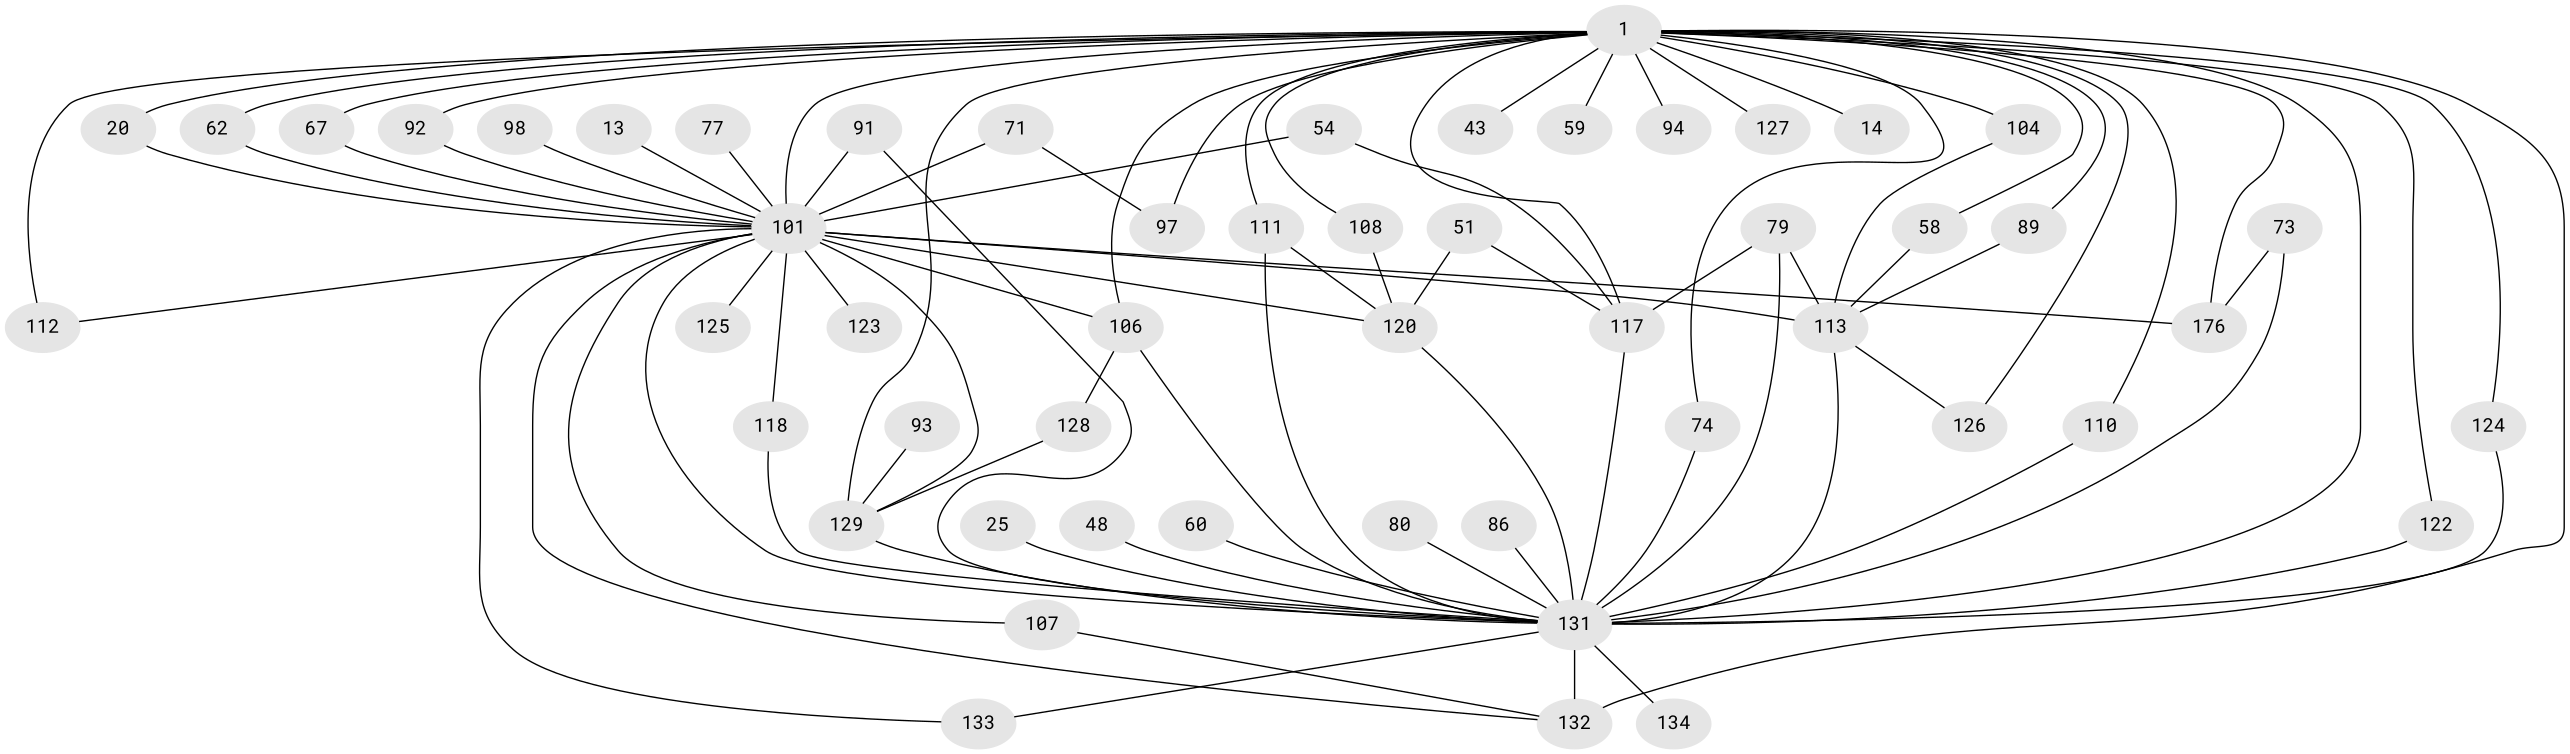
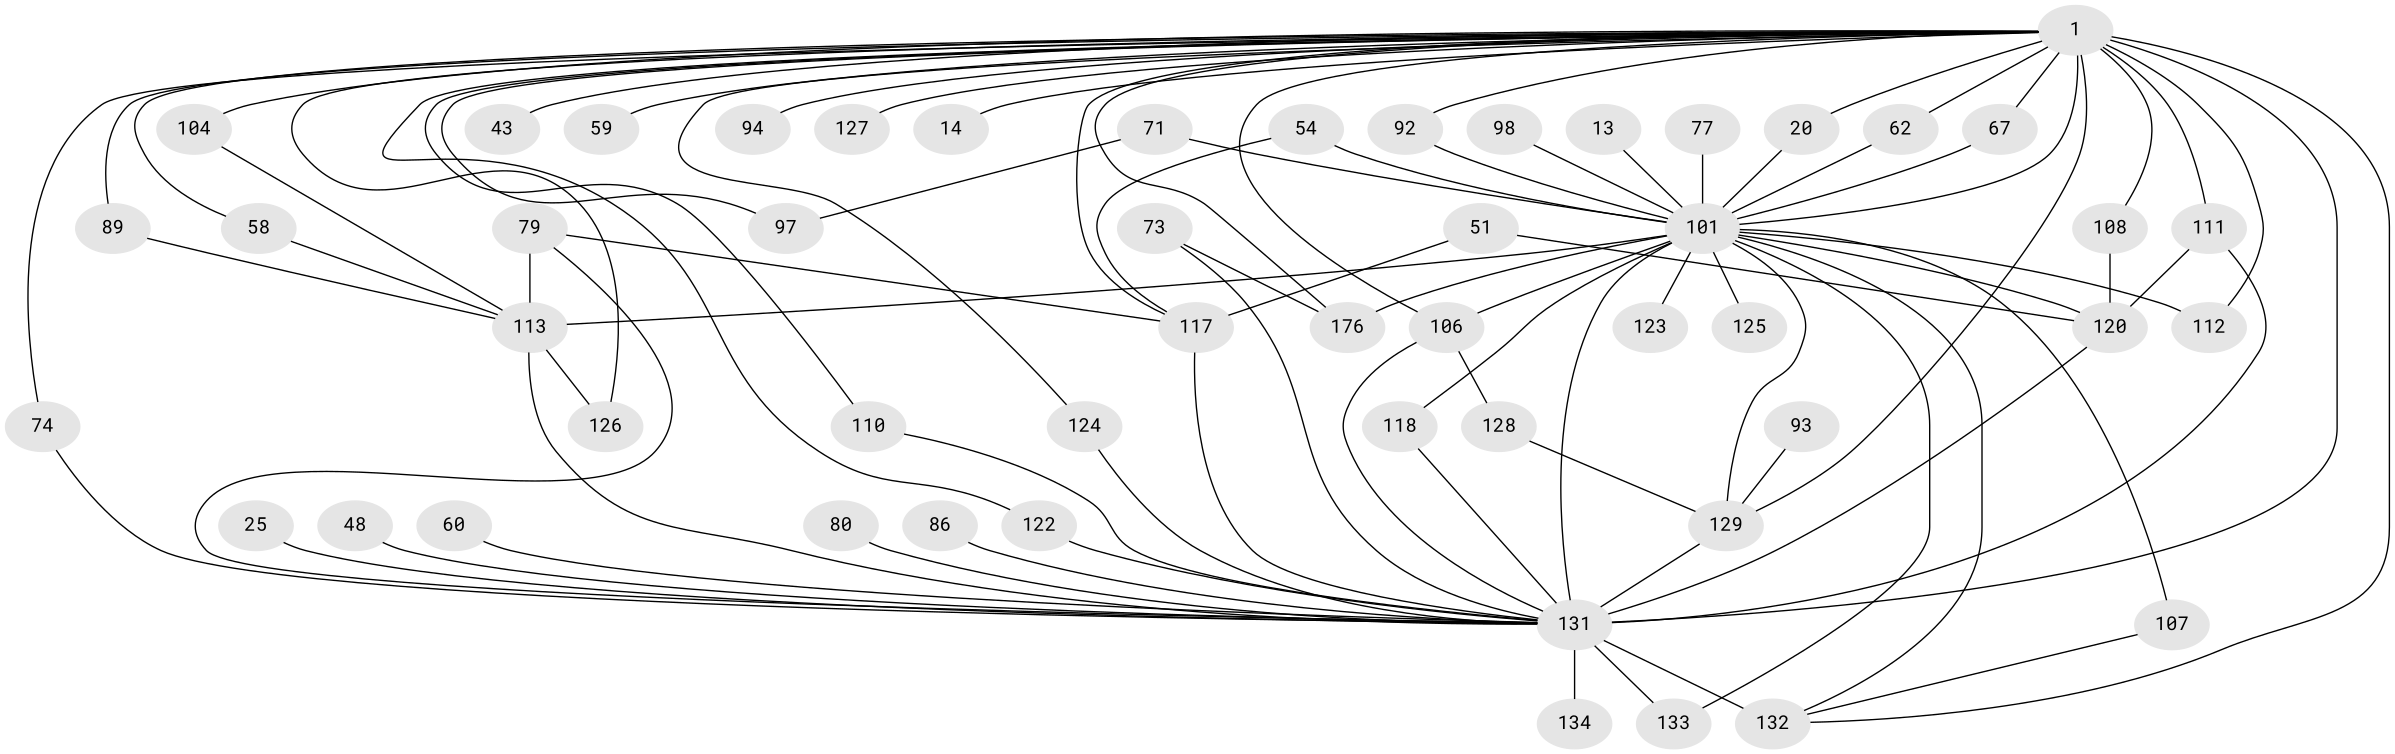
node "91": removed
